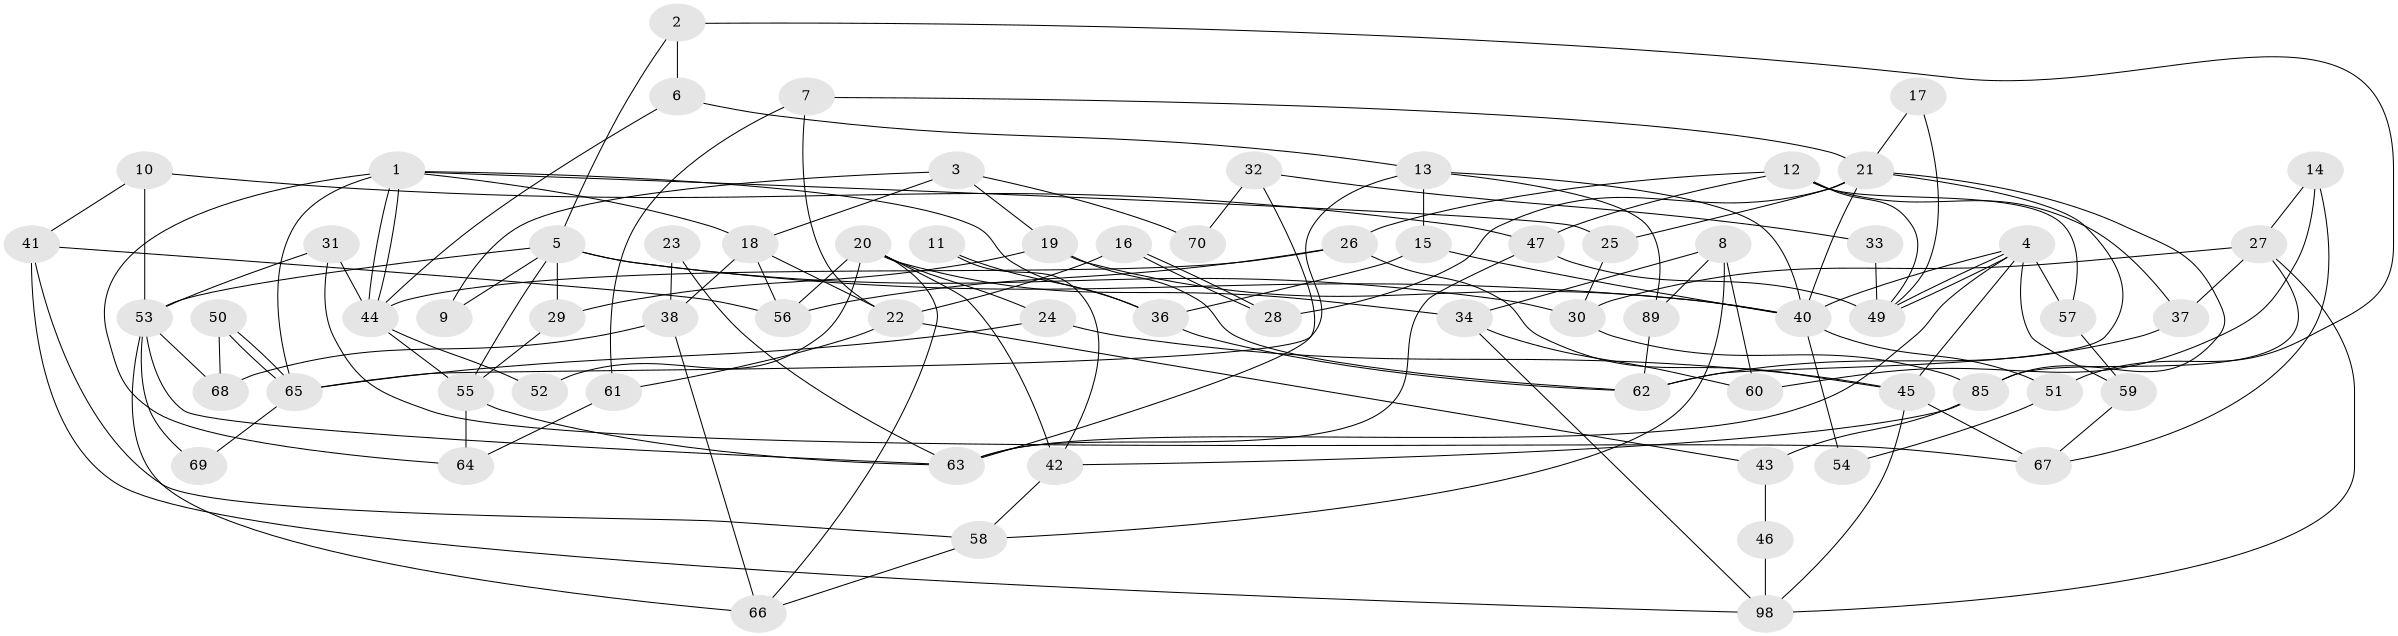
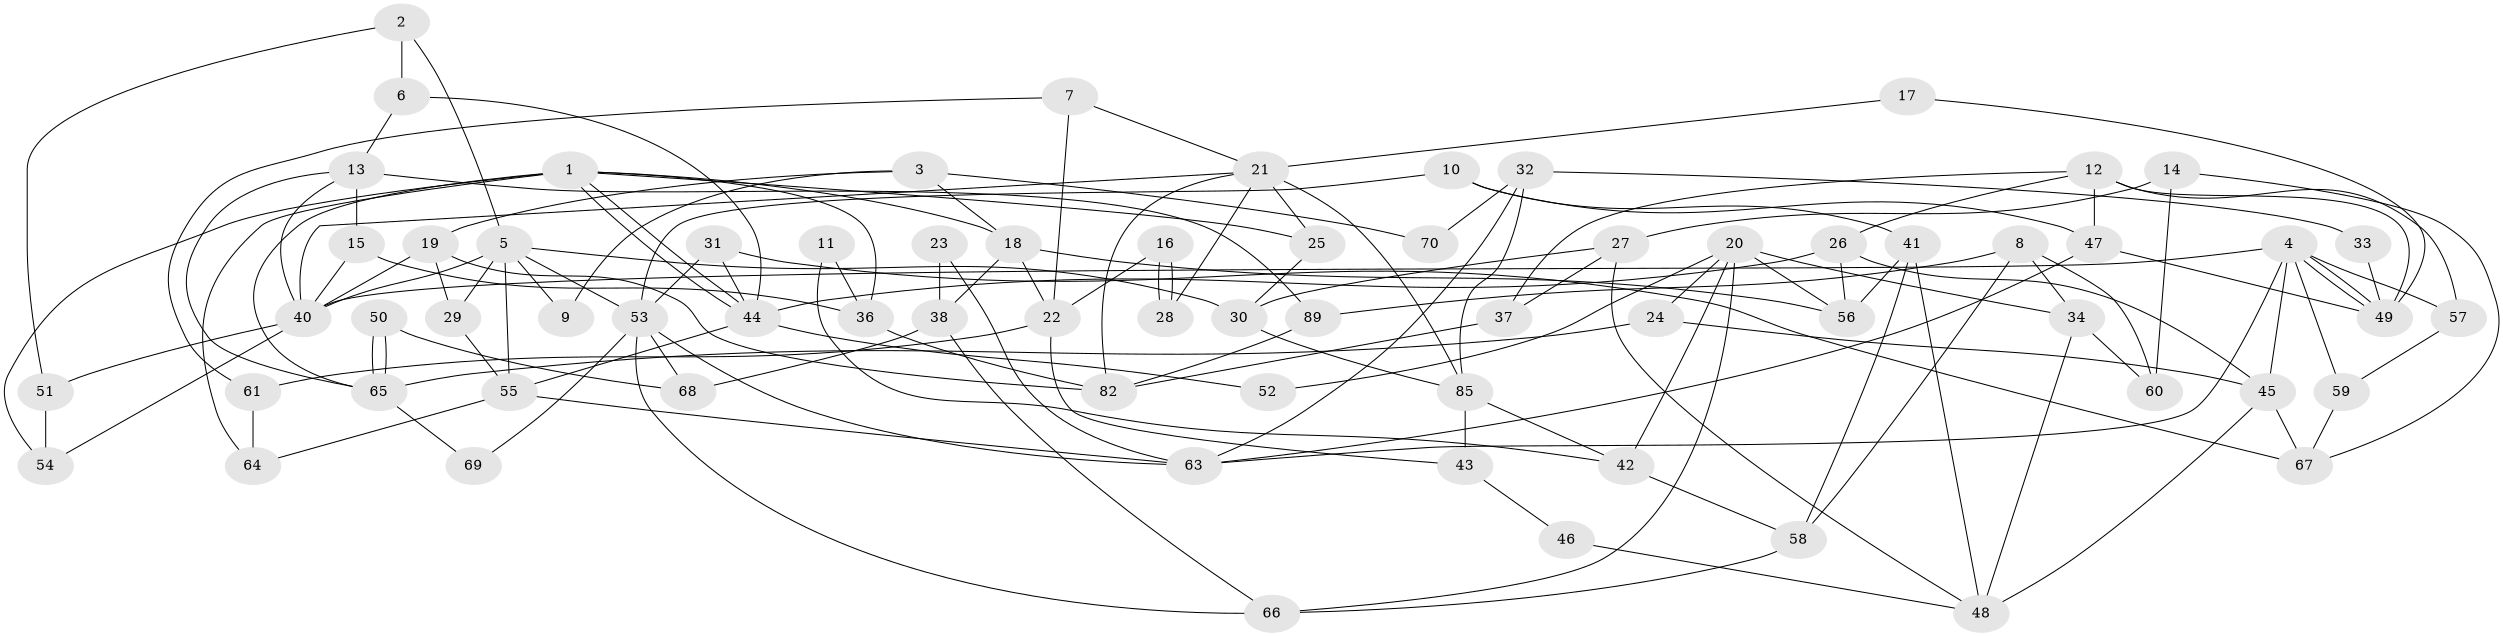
edge "1" -- "54": added
edge "27" -- "85": now "32" -- "85"
node "62": label "62" -> "82"
node "98": label "98" -> "48"
